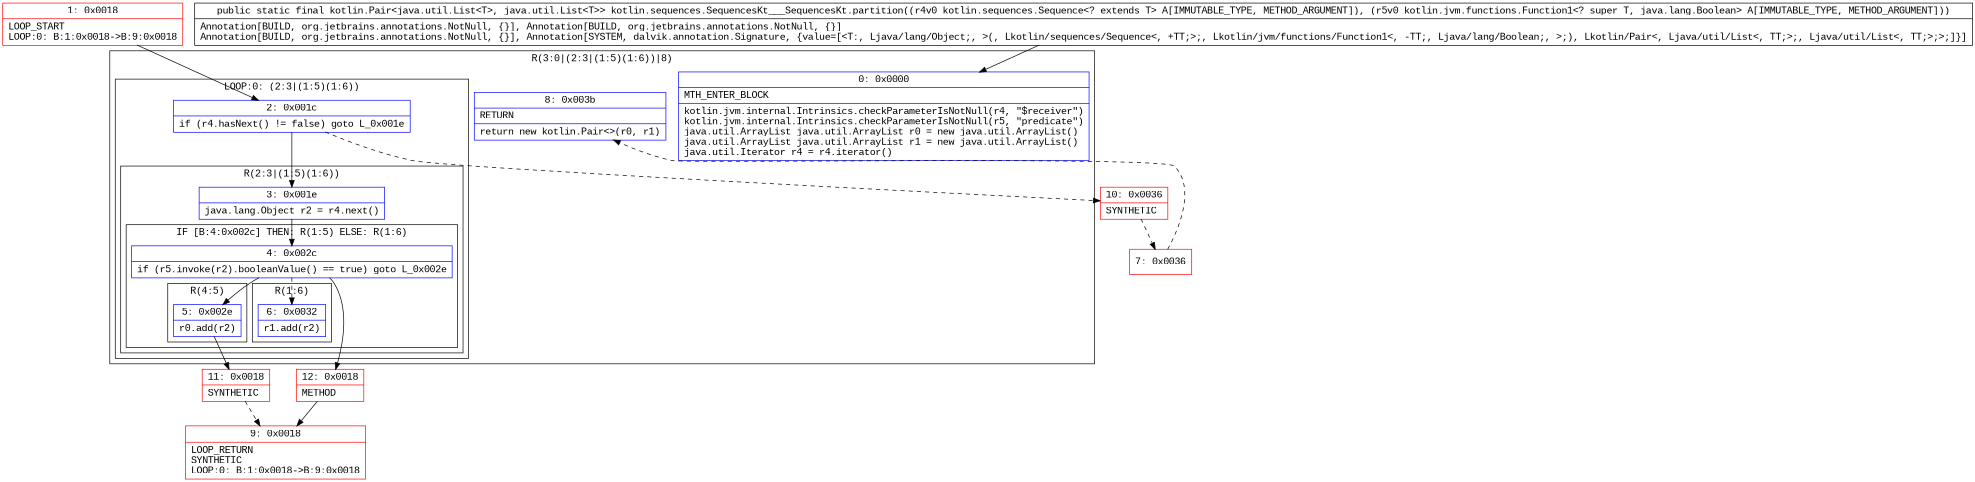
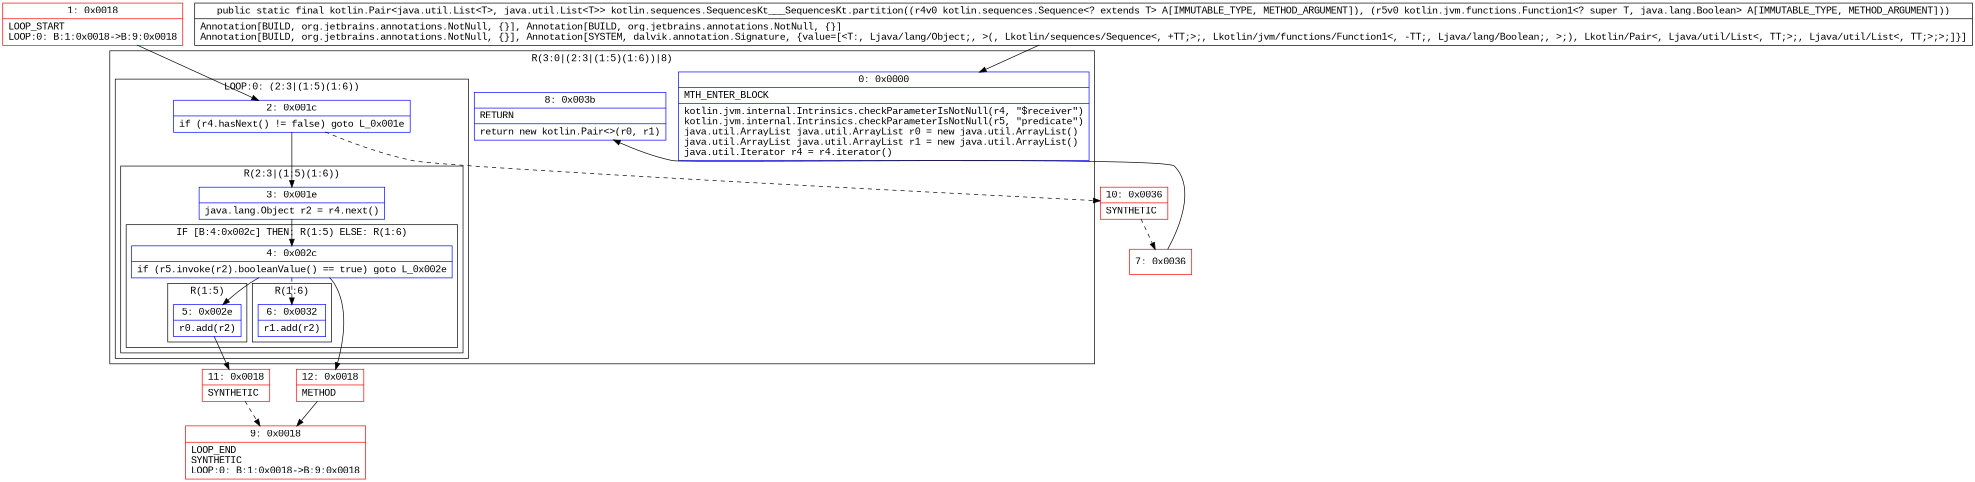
edge "7: 0x0036" -> "8: 0x003b": style dashed -> solid
cluster "R(4:5)": label "R(4:5)" -> "R(1:5)"
node "9: 0x0018": text "LOOP_RETURN" -> "LOOP_END"
